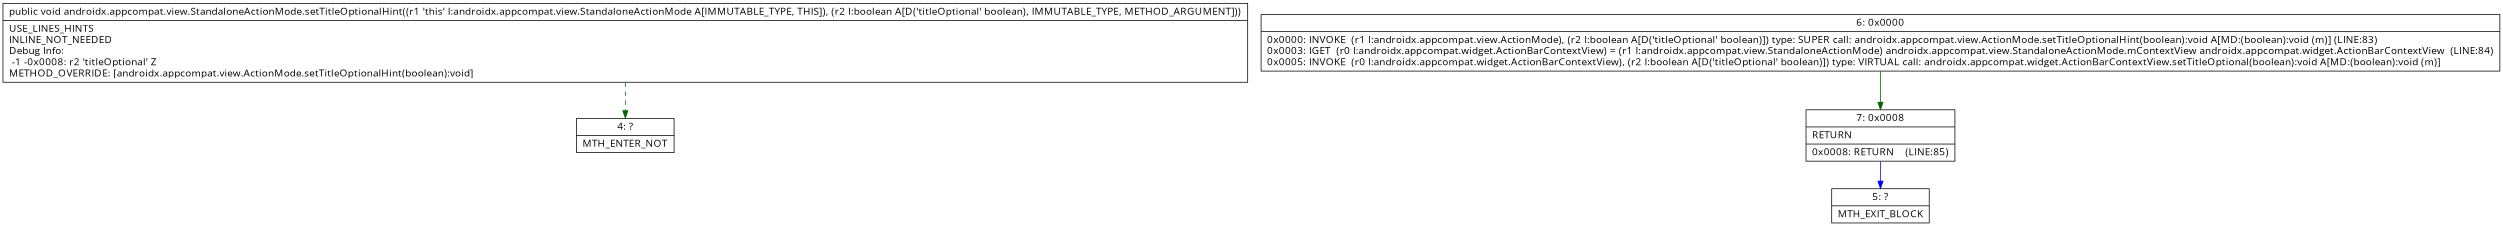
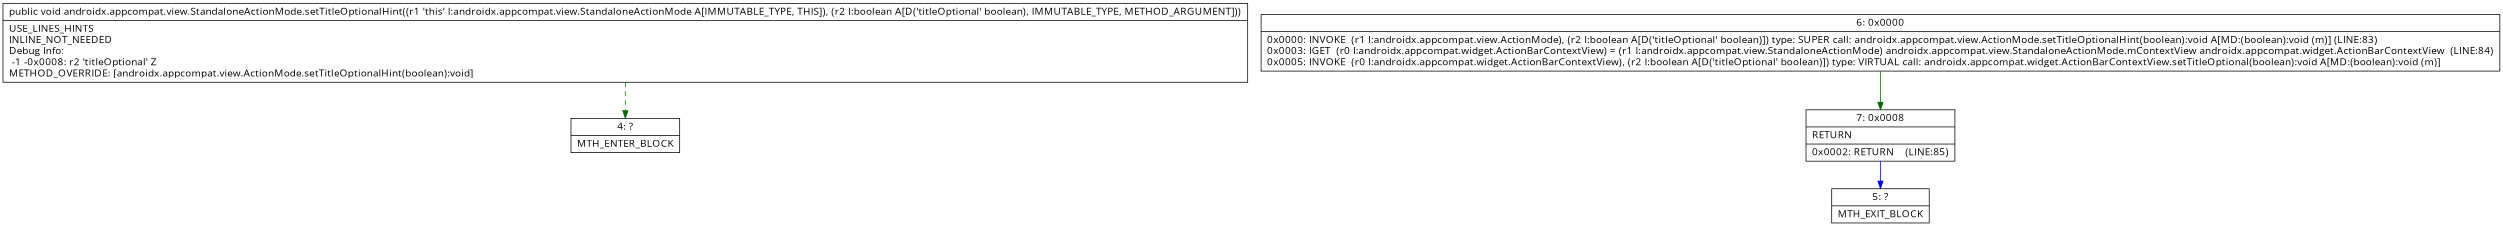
node "4: ?": text "MTH_ENTER_NOT" -> "MTH_ENTER_BLOCK"
node "7: 0x0008": text "0x0008: RETURN    (LINE:85)" -> "0x0002: RETURN    (LINE:85)"
